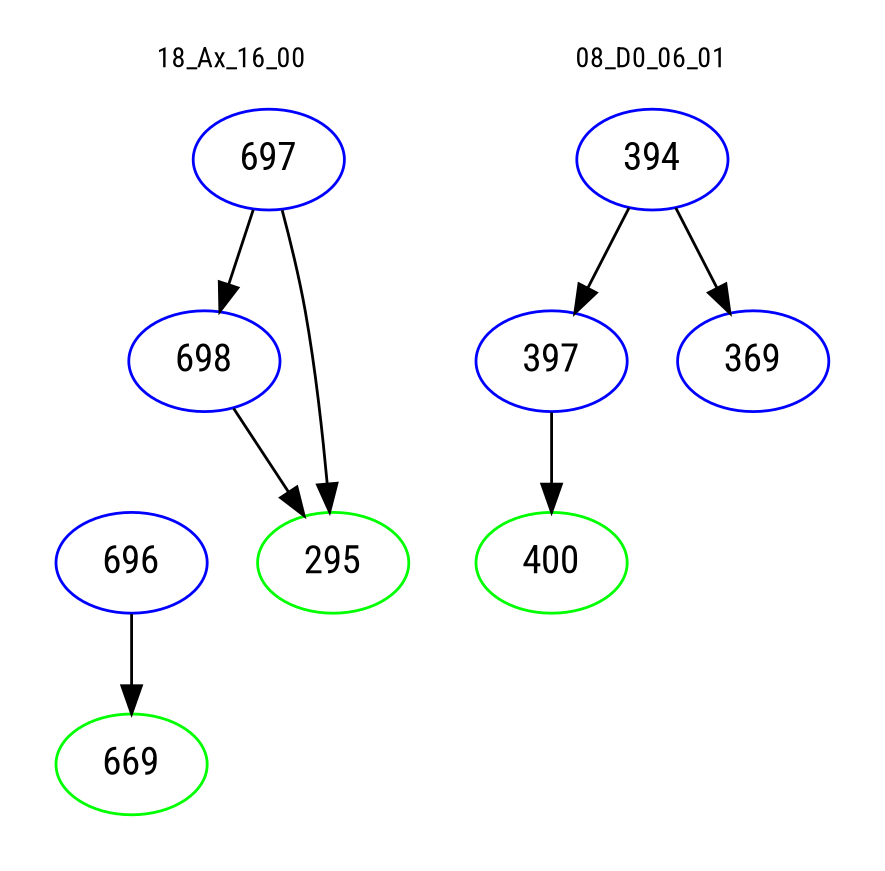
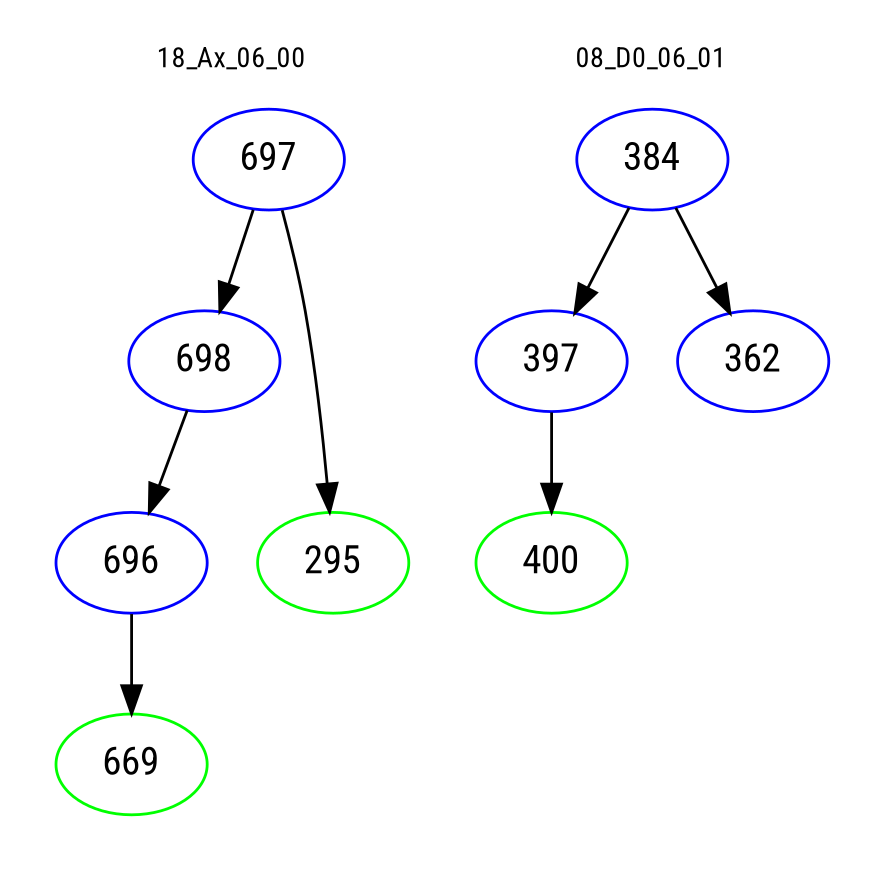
cluster "18_Ax_16_00": label "18_Ax_16_00" -> "18_Ax_06_00"
node "394": label "394" -> "384"
node "369": label "369" -> "362"
edge "698" -> "295": now "698" -> "696"
